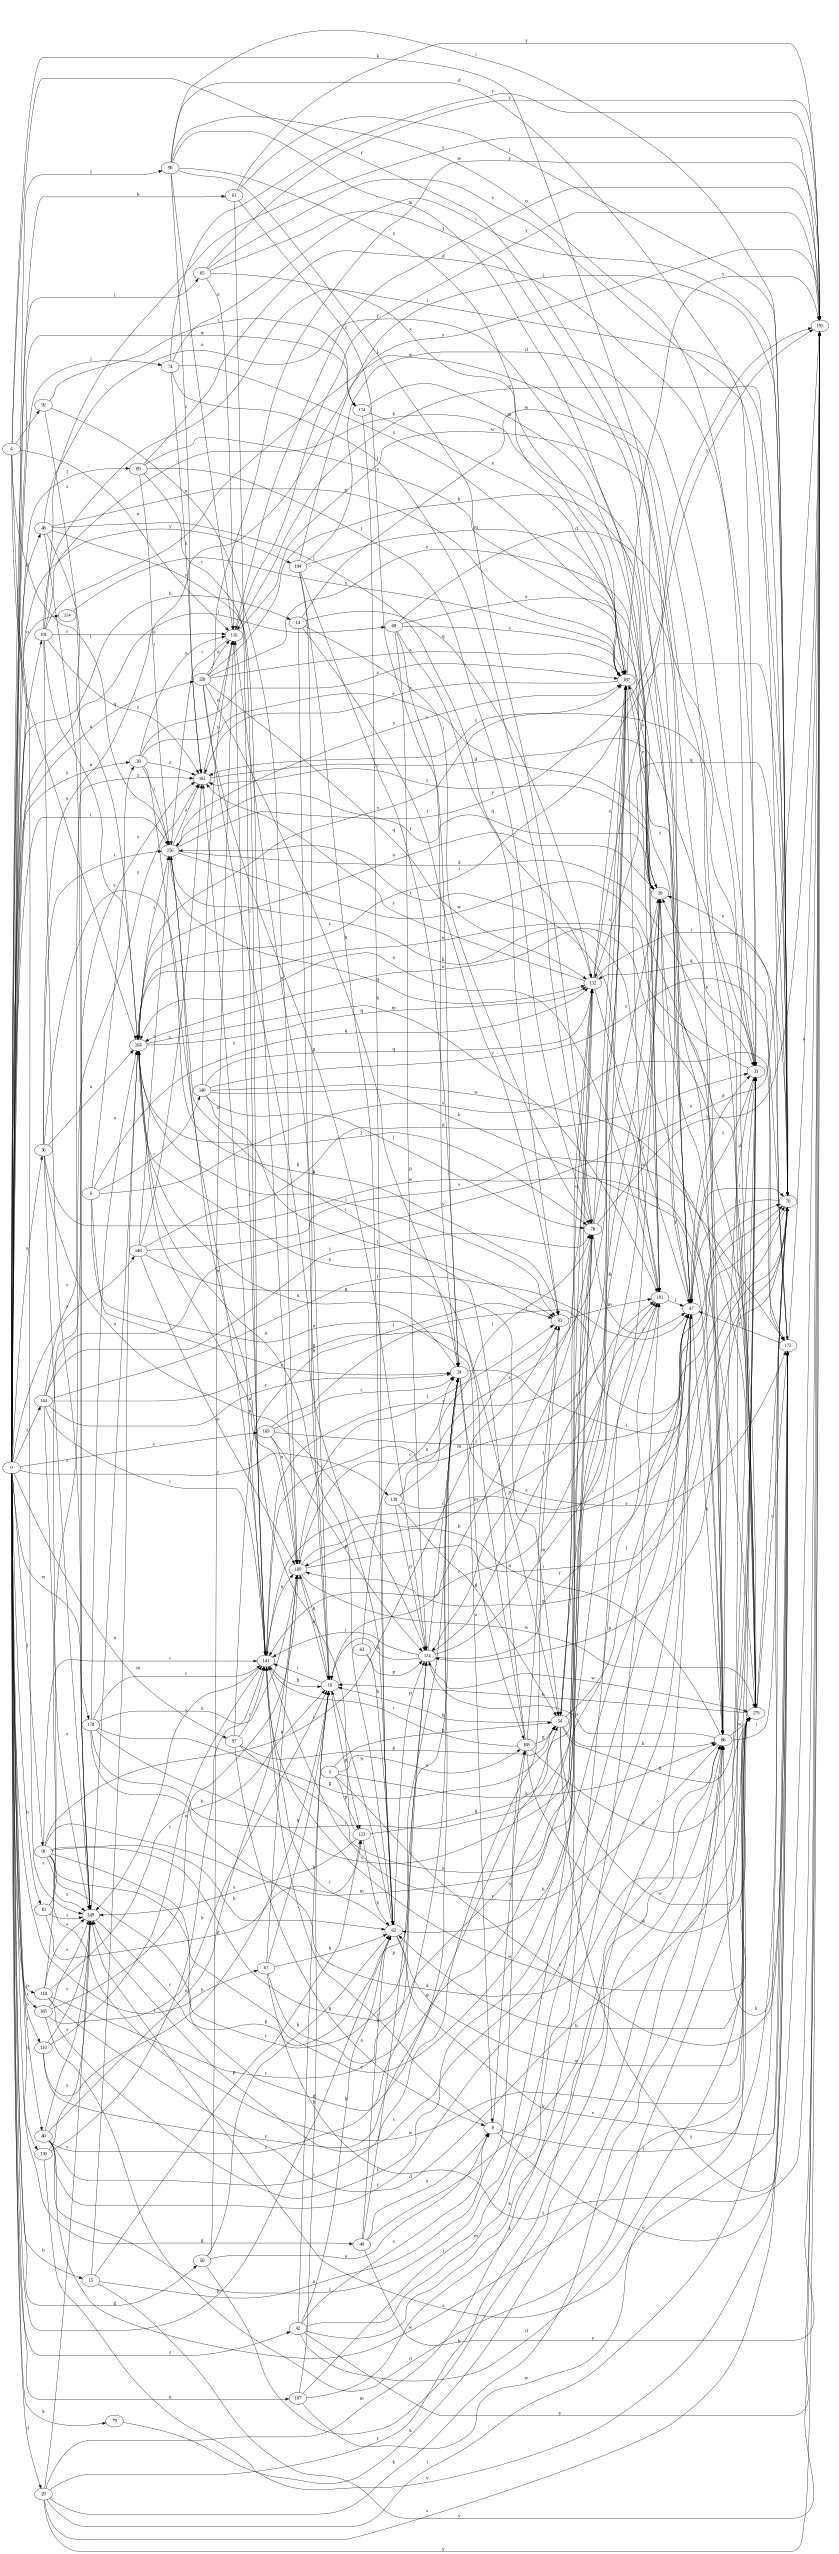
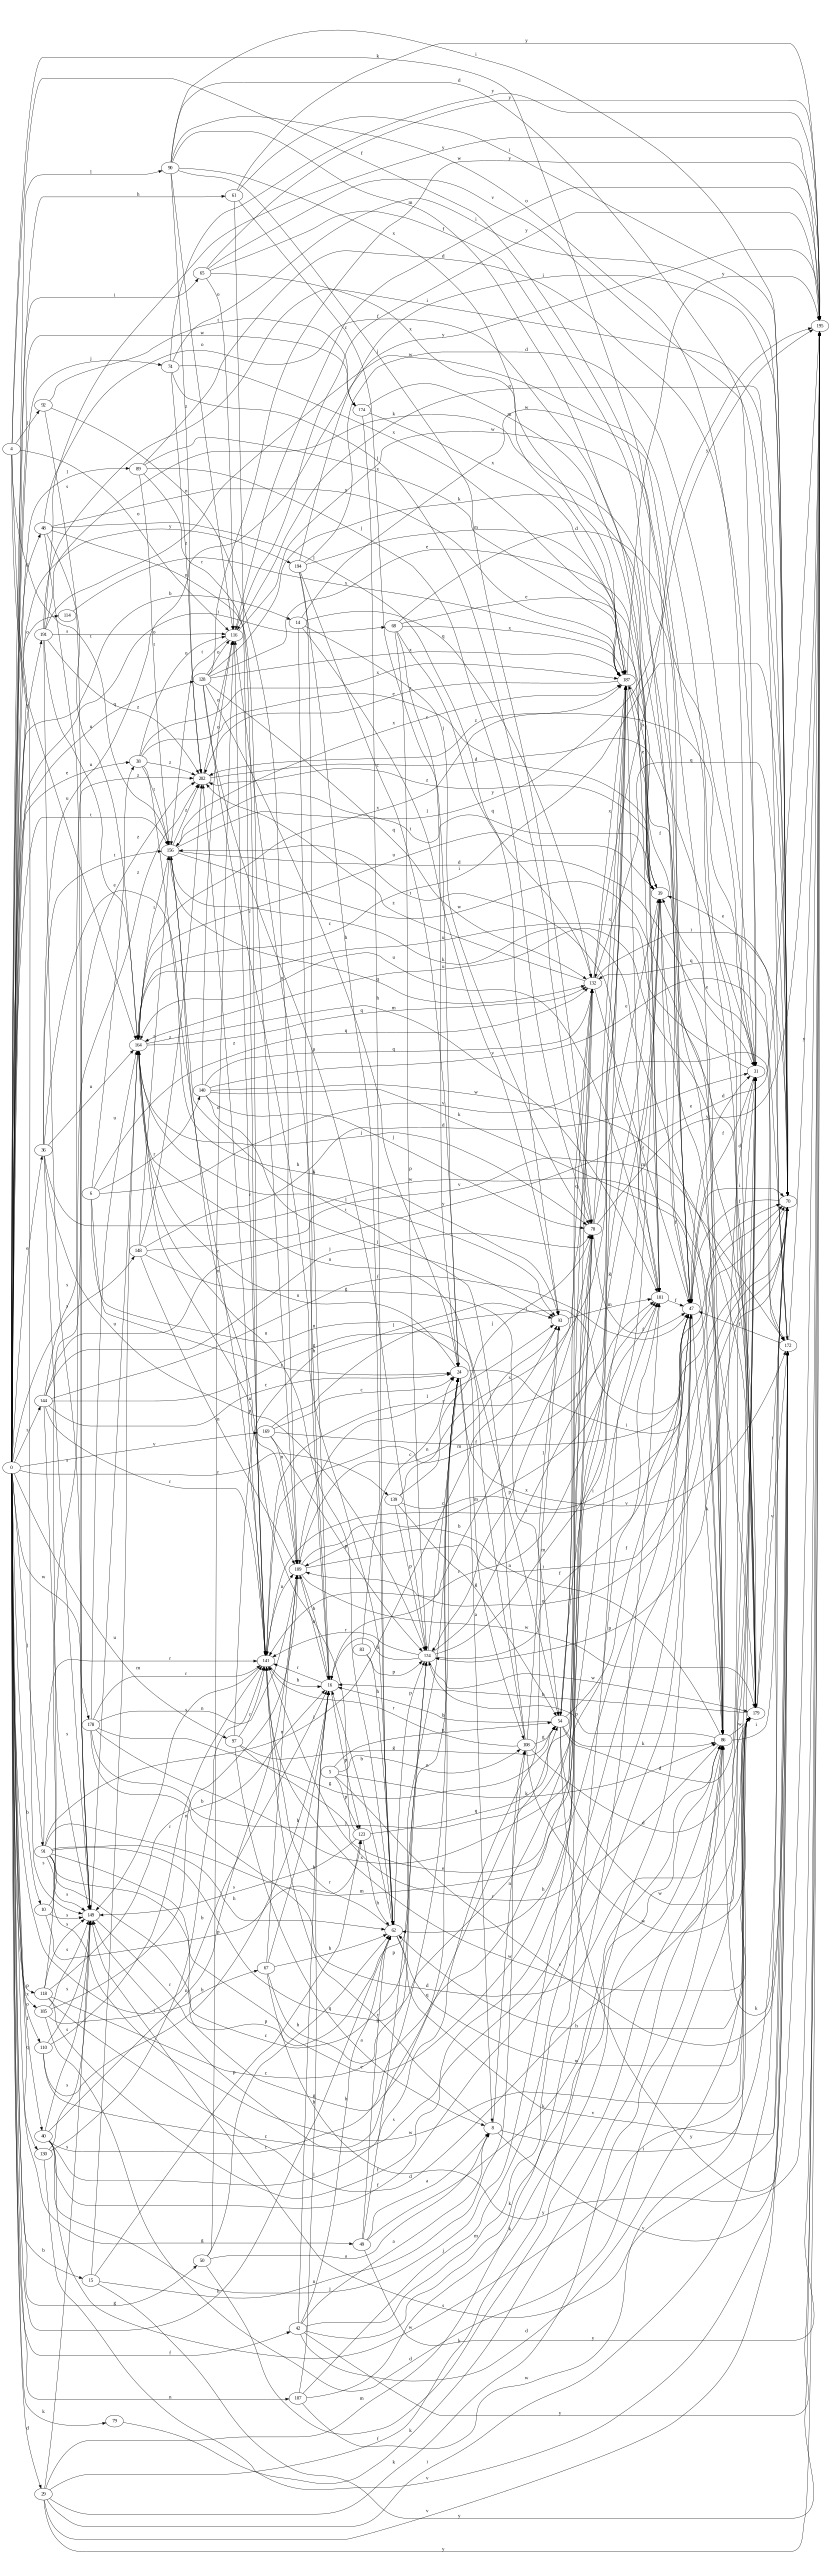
node "102": label "102" -> "202"
